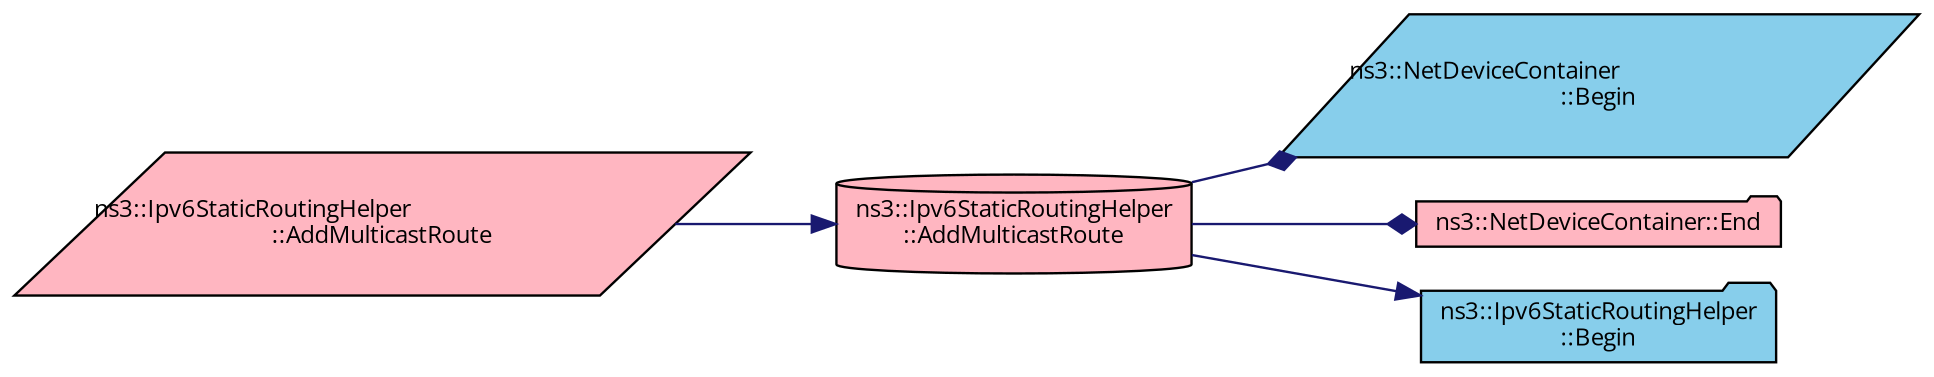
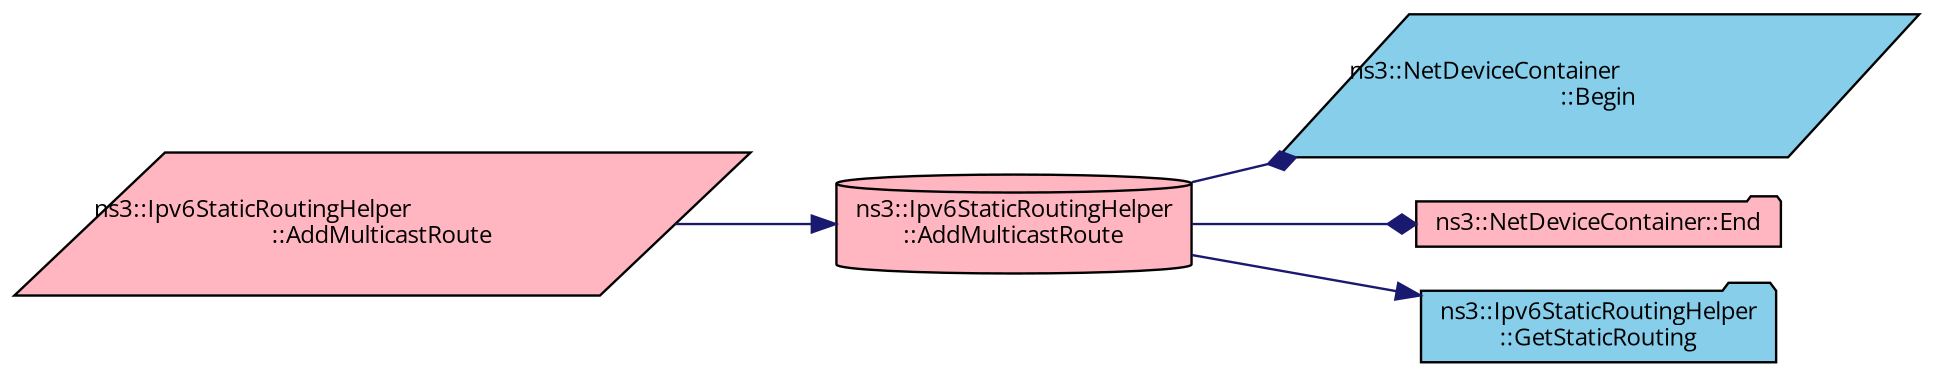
node "ns3::Ipv6StaticRoutingHelper ::Begin": label "ns3::Ipv6StaticRoutingHelper ::Begin" -> "ns3::Ipv6StaticRoutingHelper ::GetStaticRouting"
